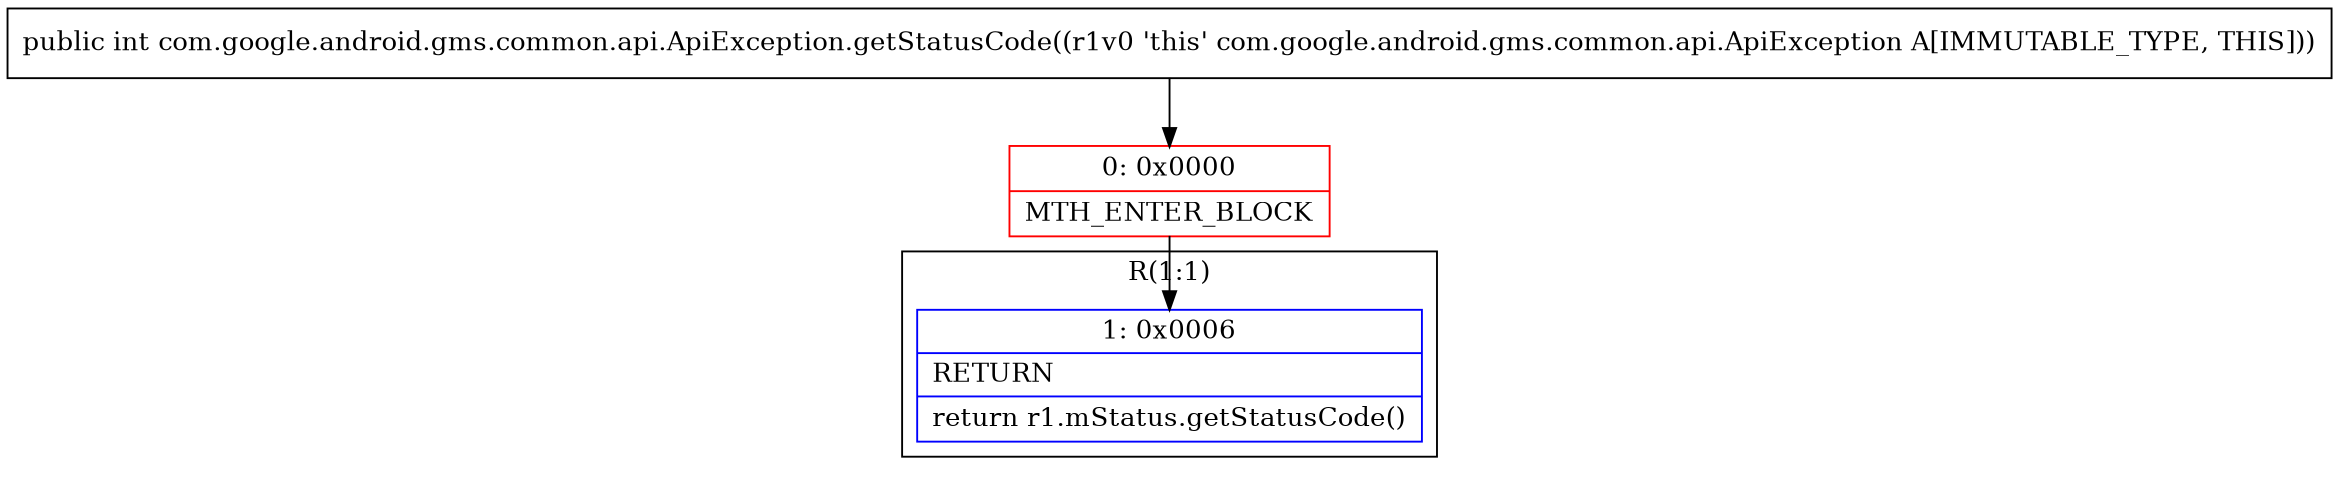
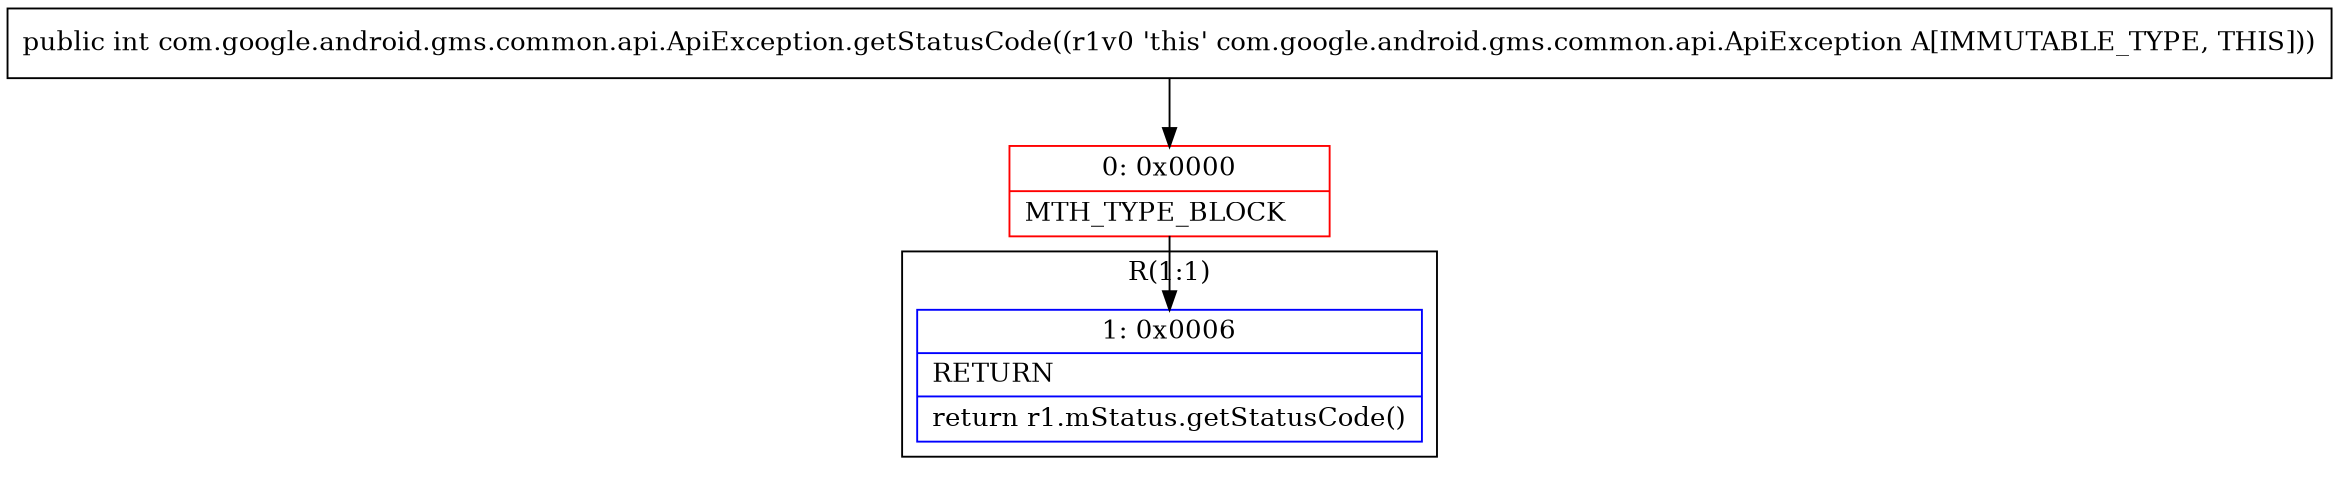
node "0: 0x0000": text "MTH_ENTER_BLOCK" -> "MTH_TYPE_BLOCK"
